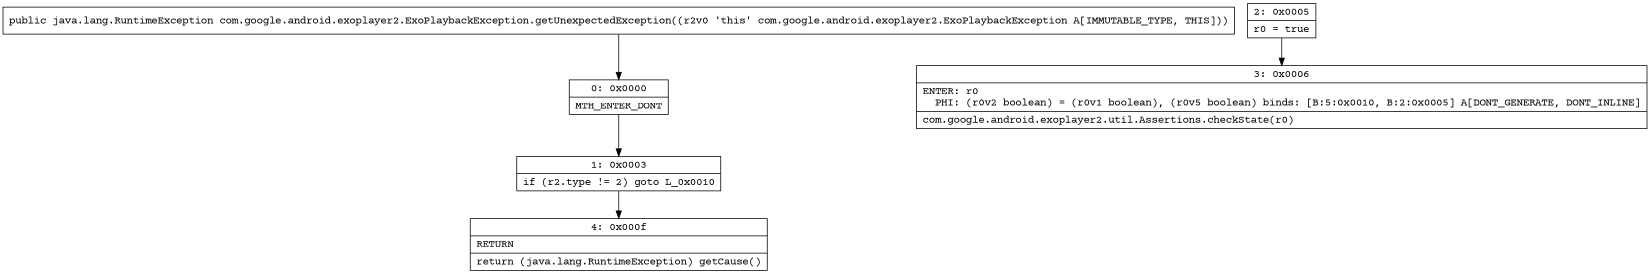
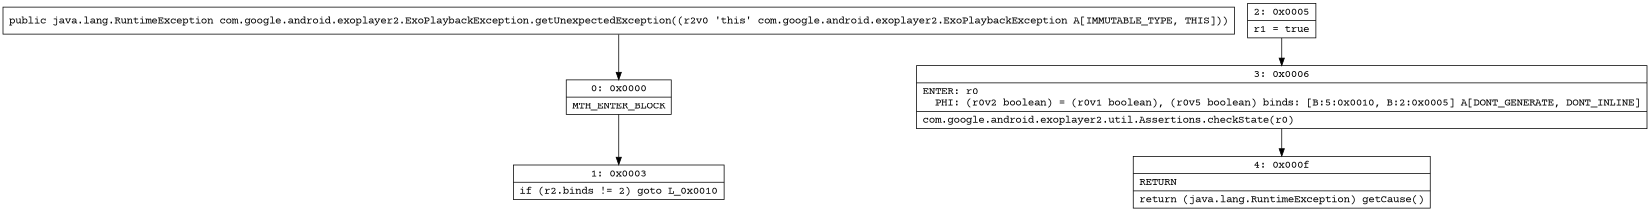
node "2: 0x0005": text "r0 = true" -> "r1 = true"
node "0: 0x0000": text "MTH_ENTER_DONT" -> "MTH_ENTER_BLOCK"
node "1: 0x0003": text "if (r2.type != 2) goto L_0x0010" -> "if (r2.binds != 2) goto L_0x0010"
edge "1: 0x0003" -> "4: 0x000f": now "3: 0x0006" -> "4: 0x000f"
